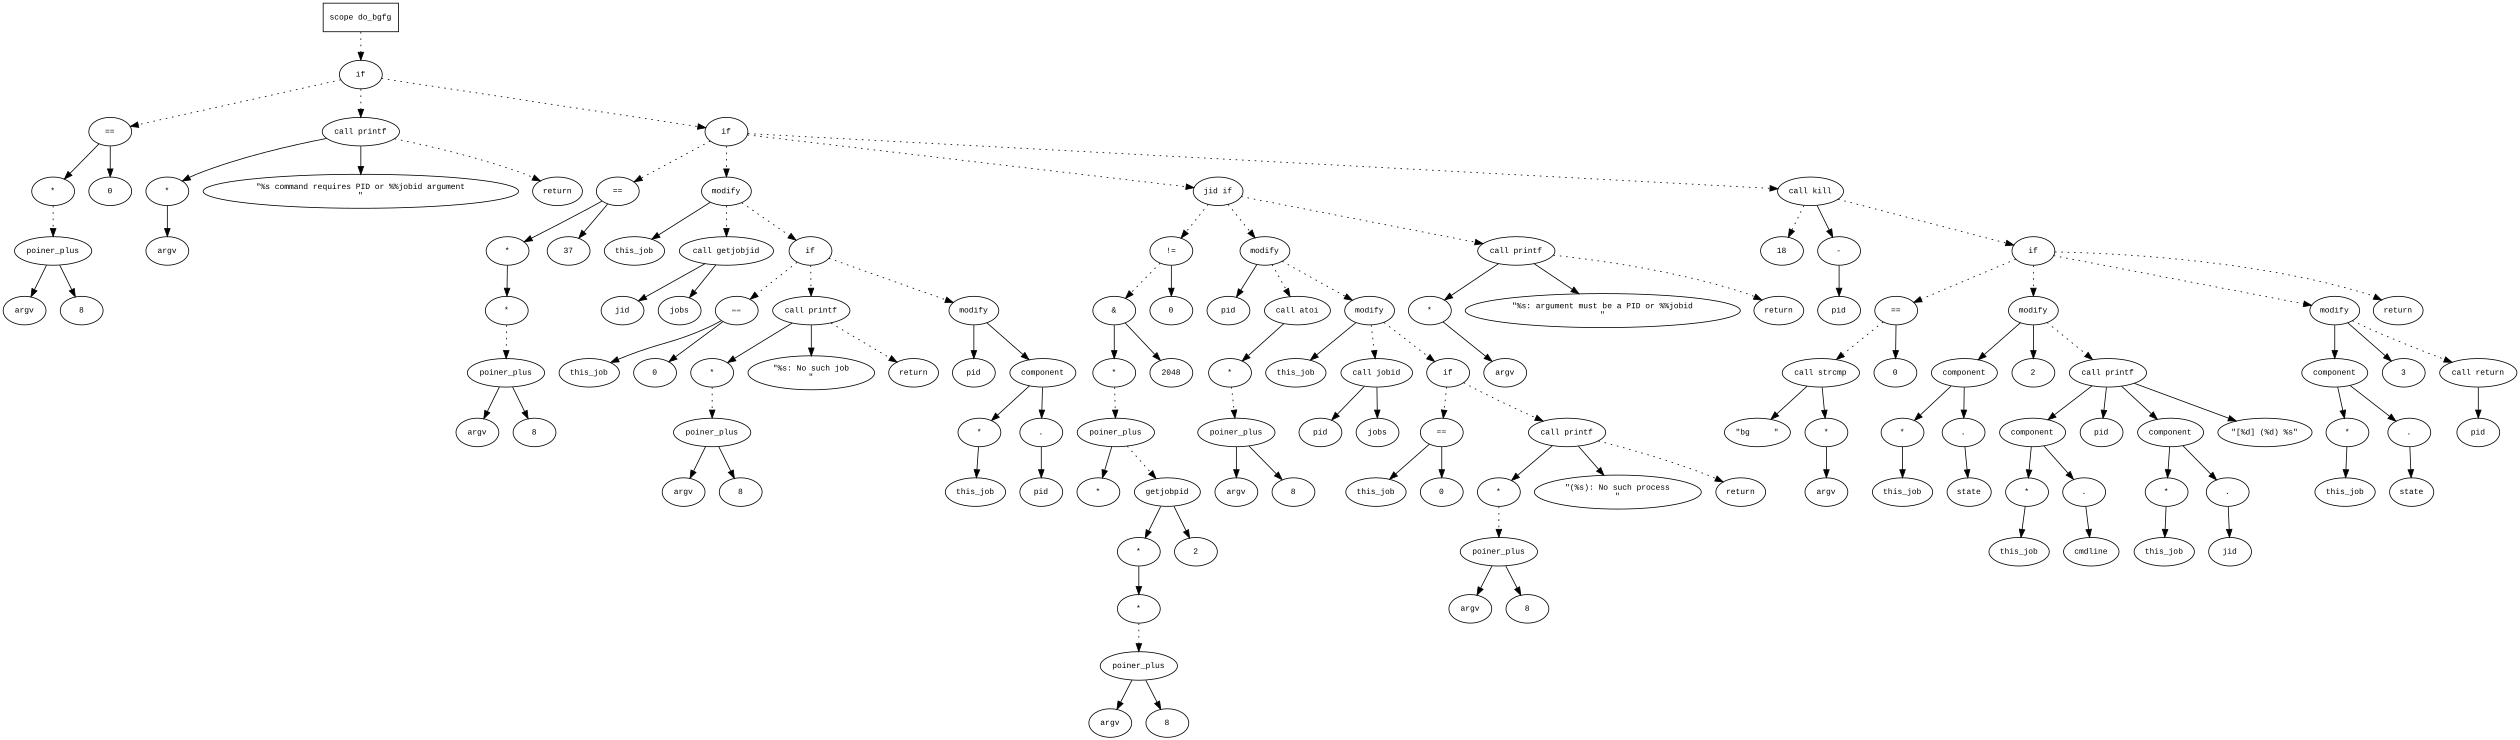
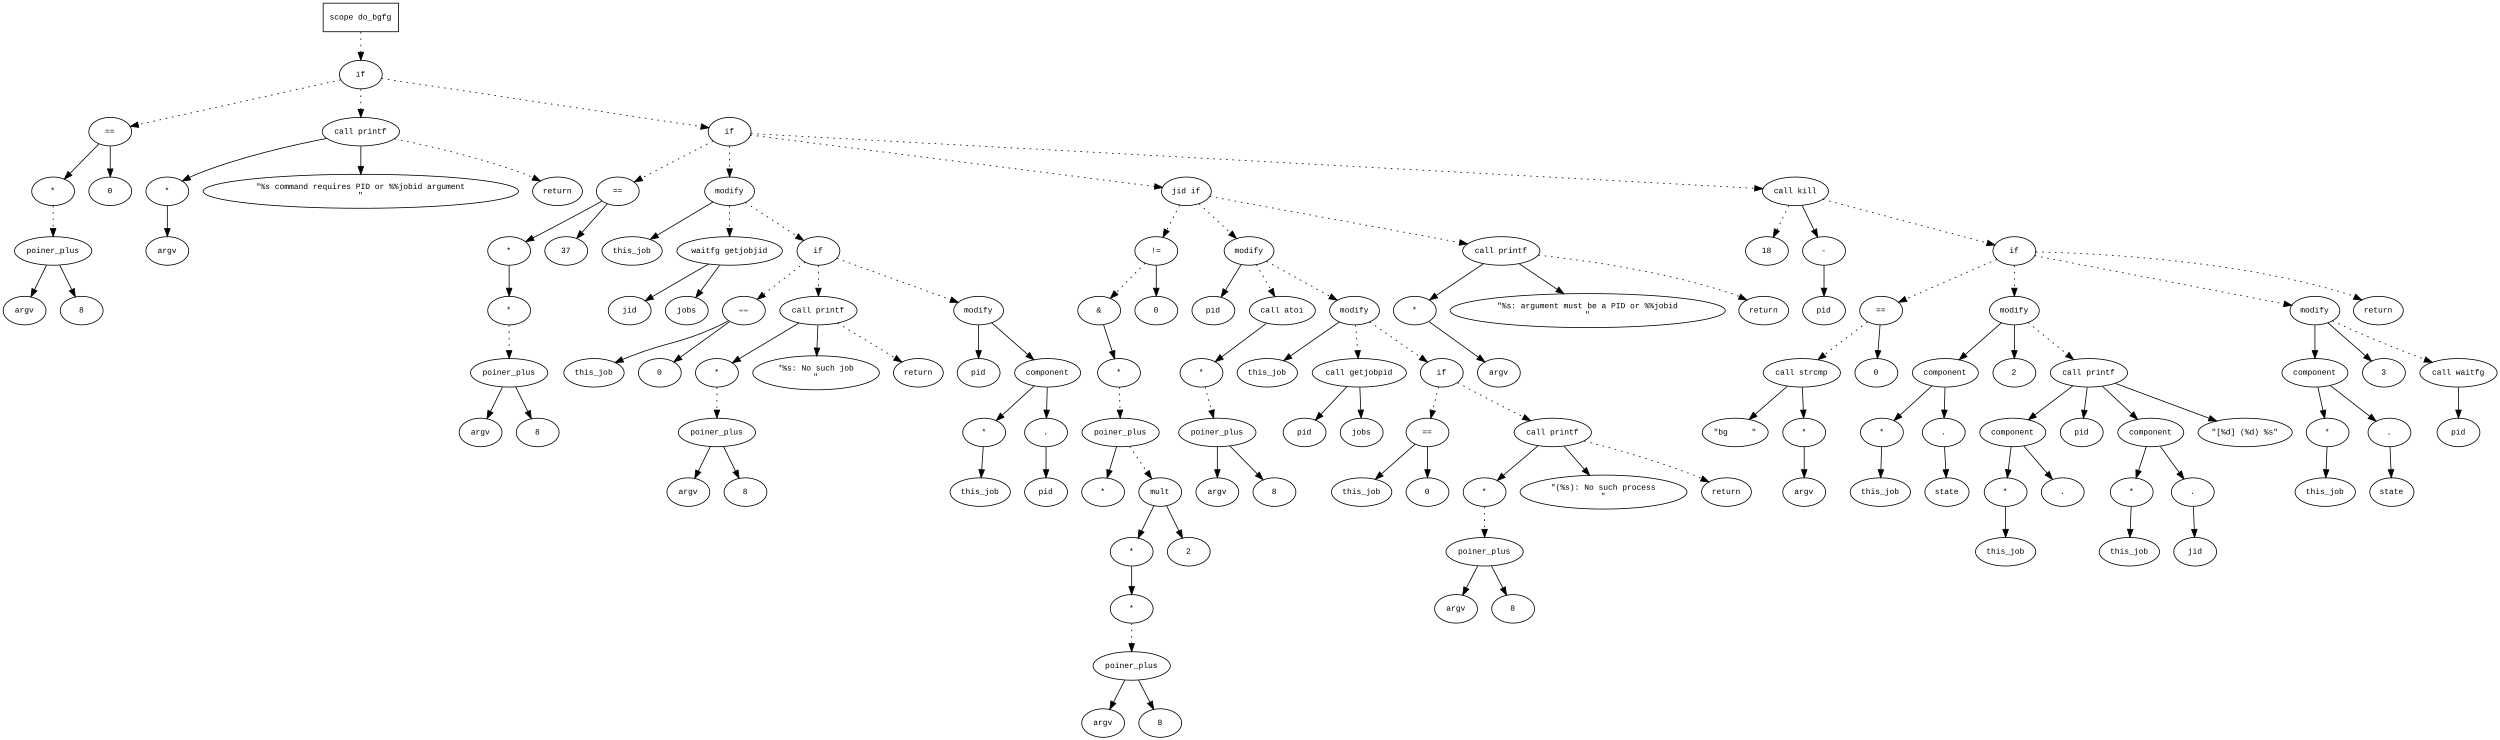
node "call getjobjid": label "call getjobjid" -> "waitfg getjobjid"
node "2048": removed
node "call jobid": label "call jobid" -> "call getjobpid"
node "call return": label "call return" -> "call waitfg"
node "getjobpid": label "getjobpid" -> "mult"
node "cmdline": removed
